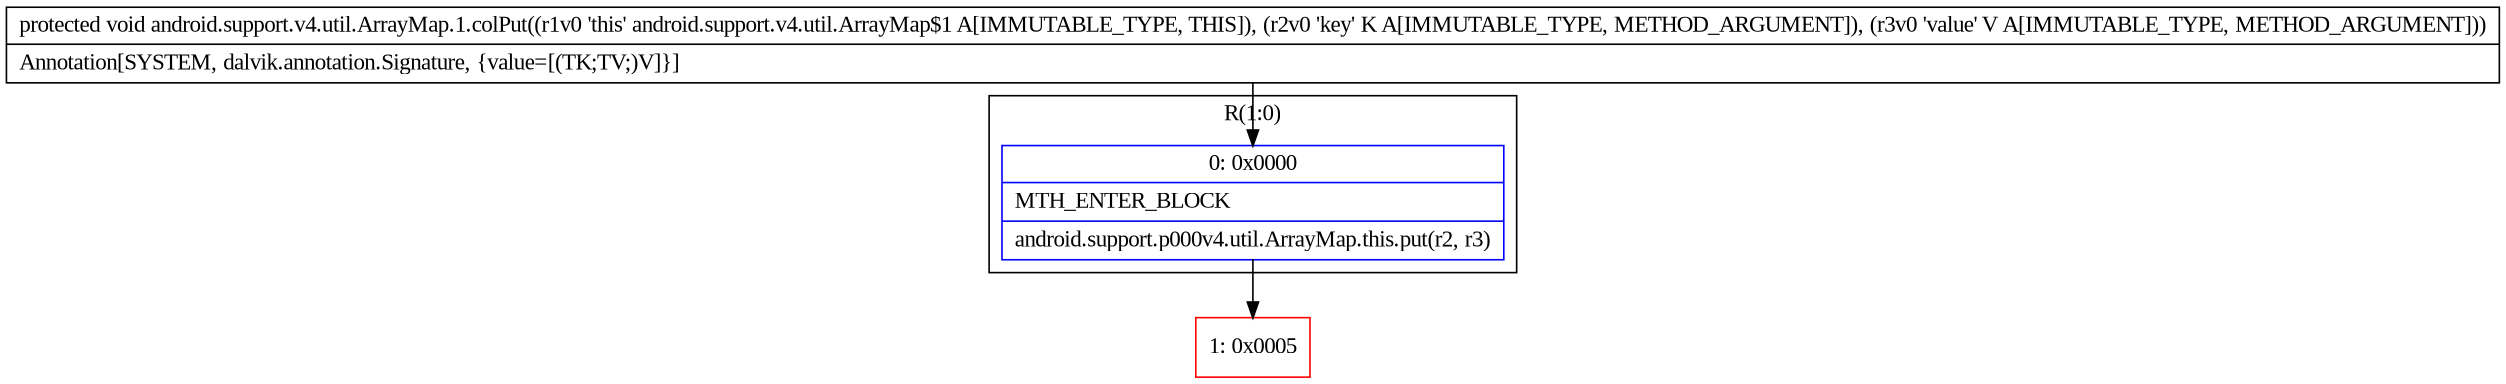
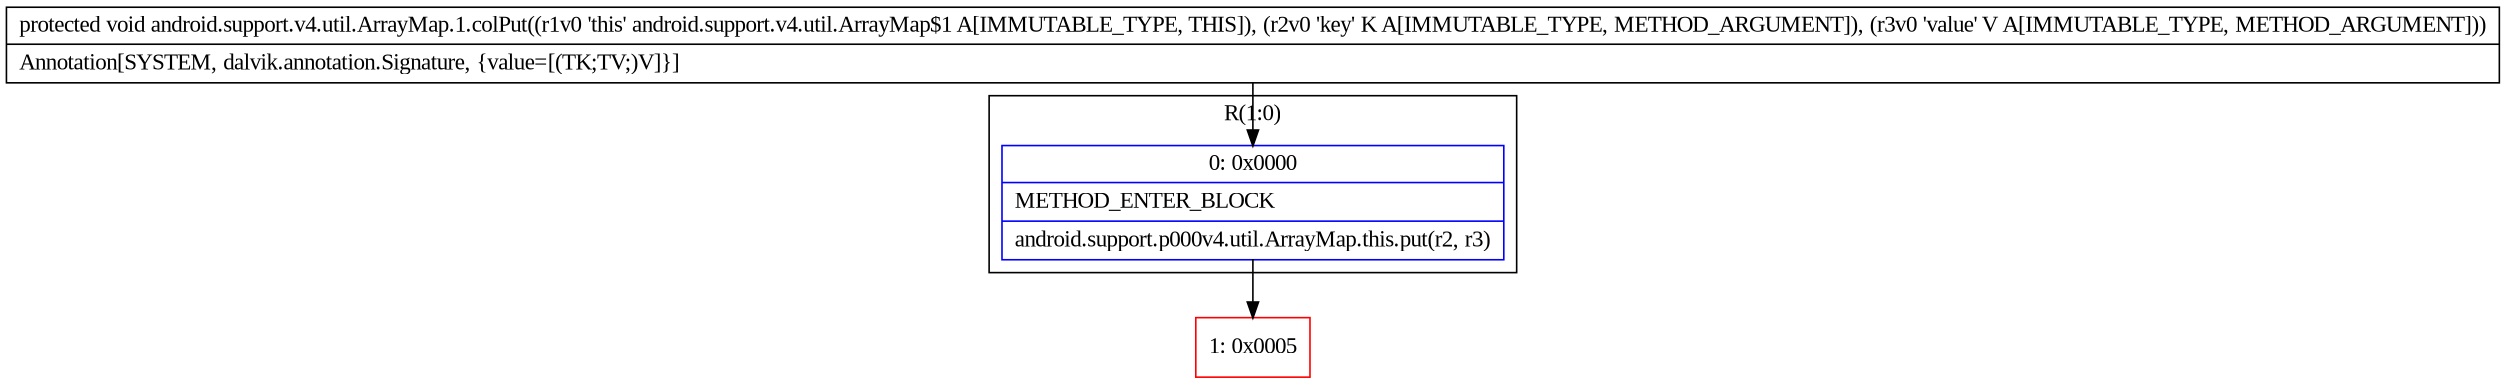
node "0: 0x0000": text "MTH_ENTER_BLOCK" -> "METHOD_ENTER_BLOCK"
